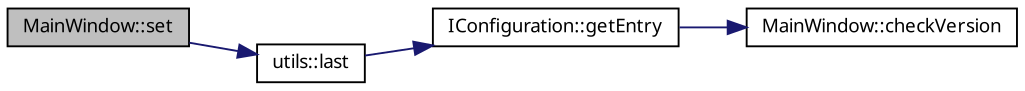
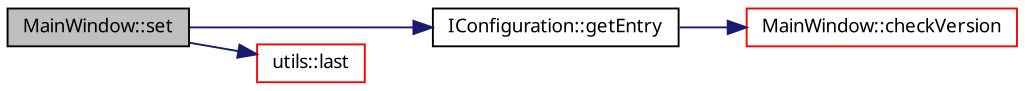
node "MainWindow::checkVersion": color black -> red
edge "utils::last" -> "IConfiguration::getEntry": now "MainWindow::set" -> "IConfiguration::getEntry"
node "utils::last": color black -> red
